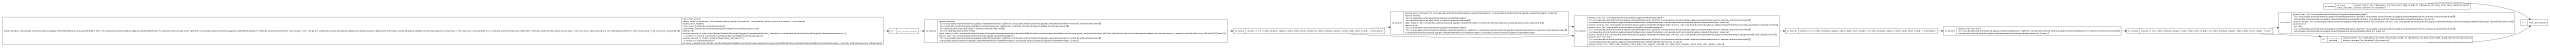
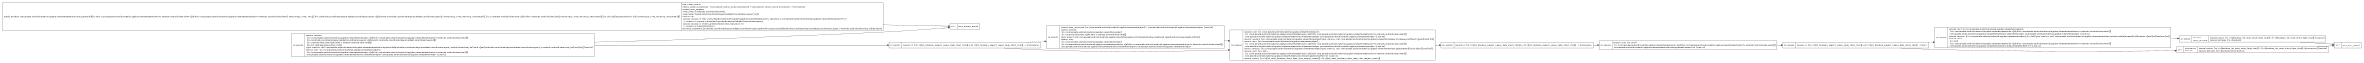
edge "14: ?" -> "16: 0x0000": reversed
edge "24: 0x0028" -> "25: 0x002f": added
